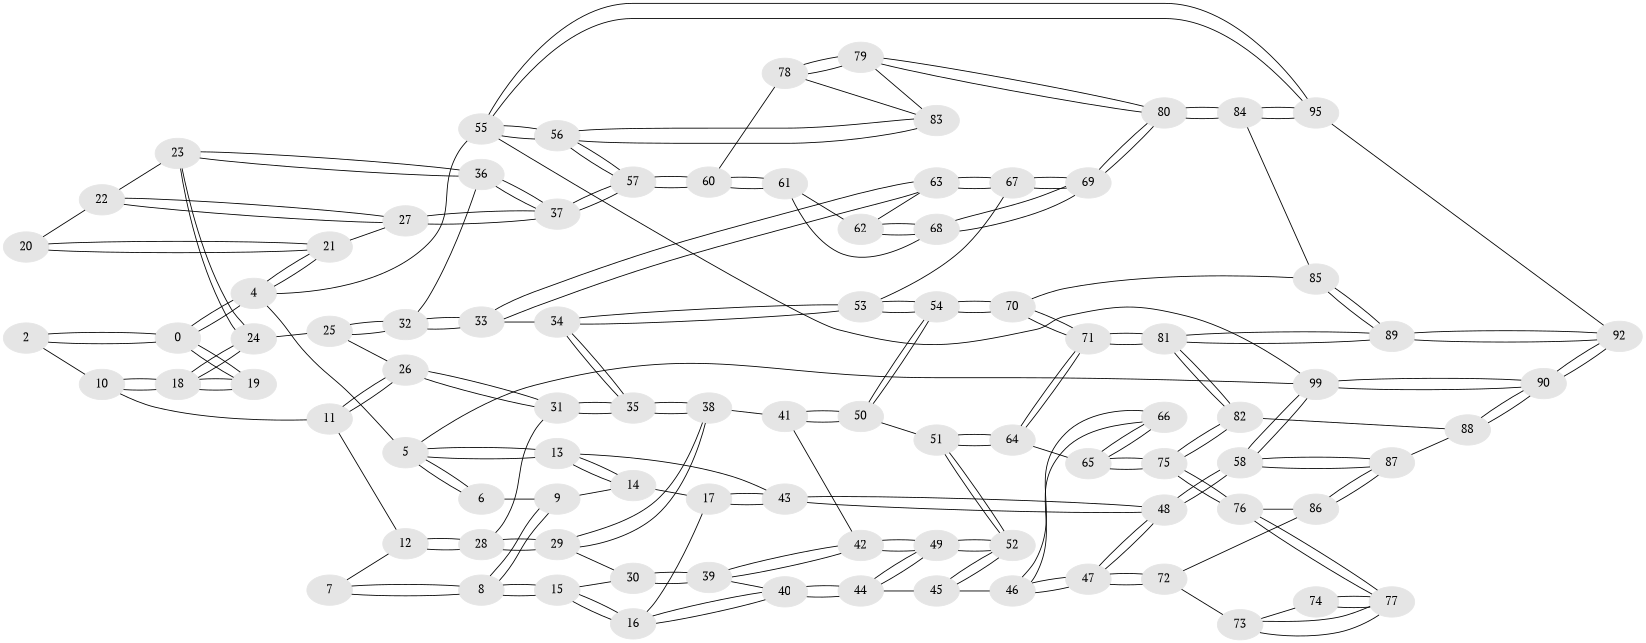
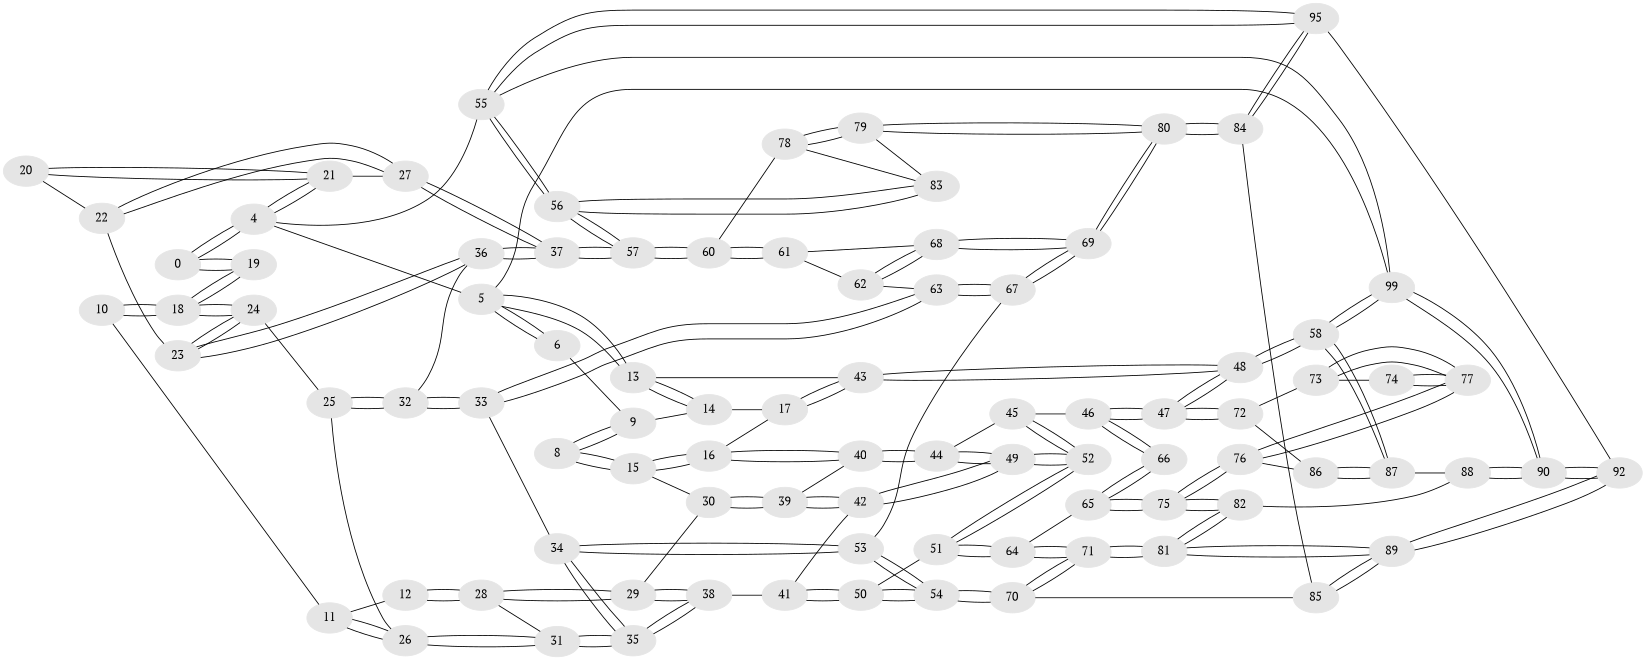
node "2": removed
node "7": removed
